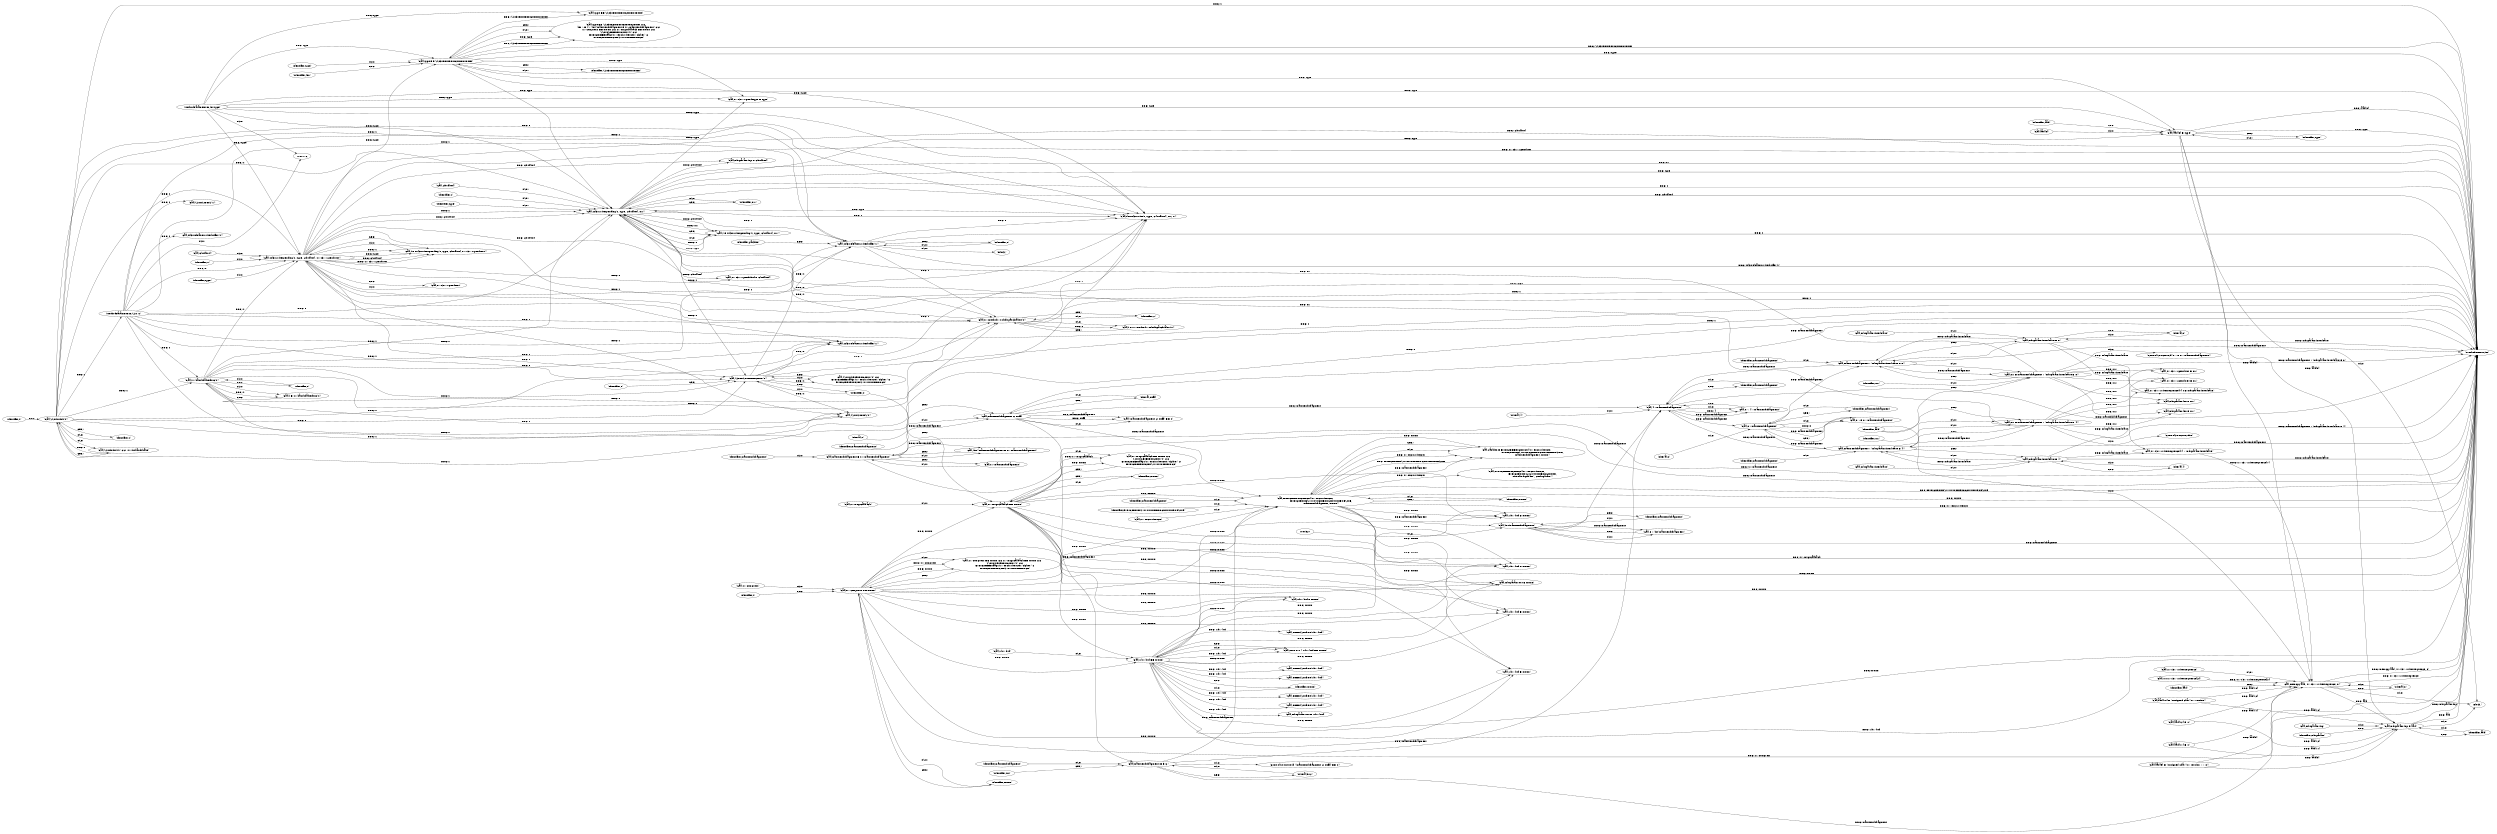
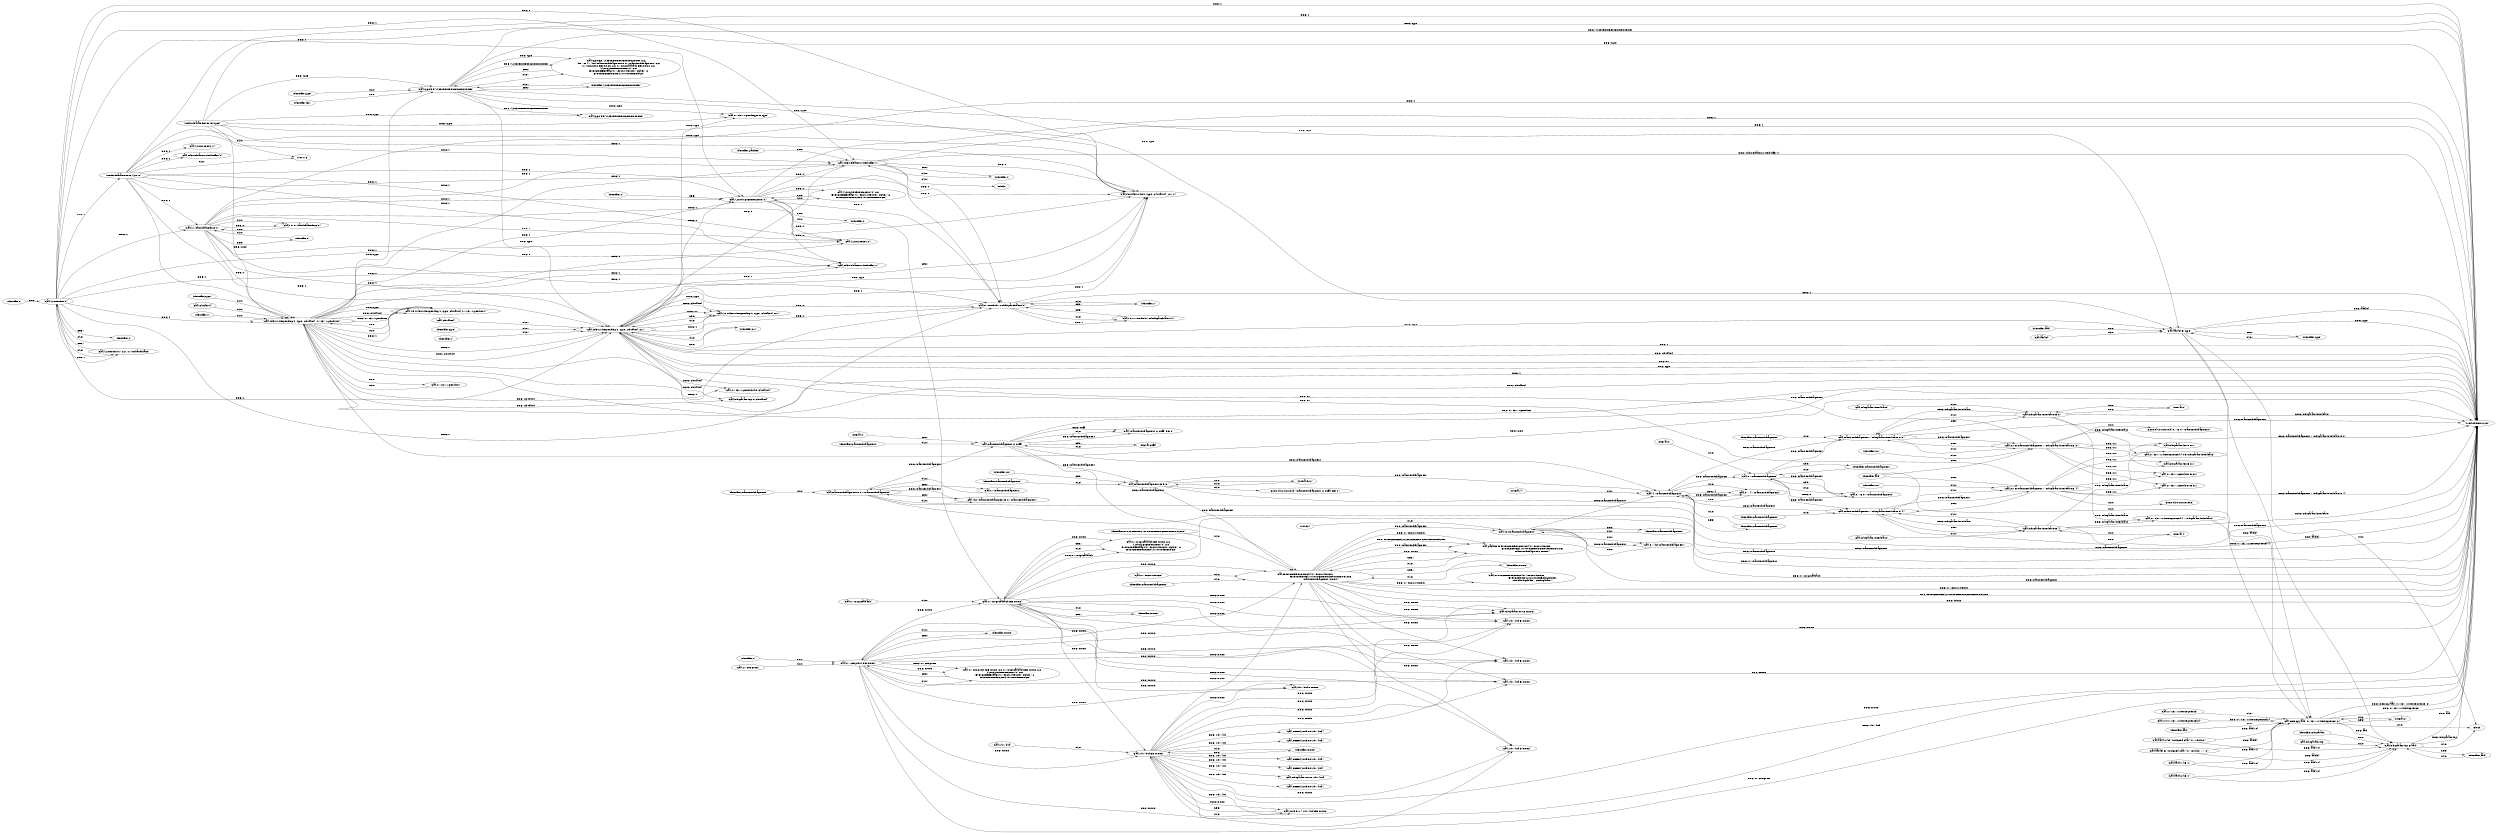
edge "(MethodParameterIn,int type)" -> "(Call,ssl3_write_pending(s, type, &buf[tot], nw))": removed, label "DDG: type"
